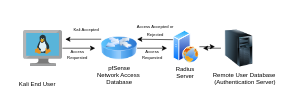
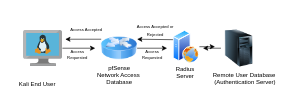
node "Kali Accepted": label "Kali Accepted" -> "Access Accepted"
